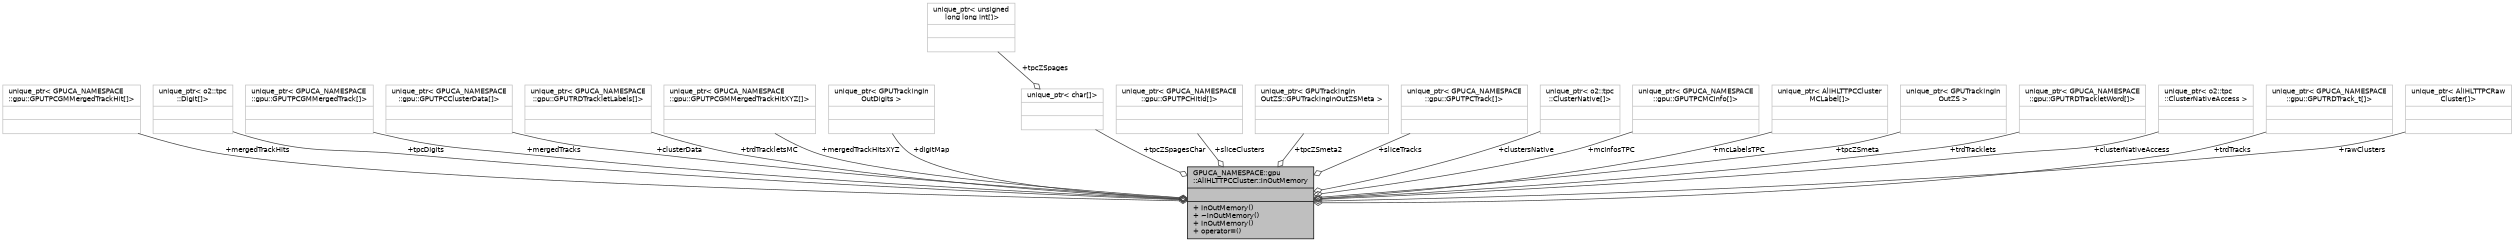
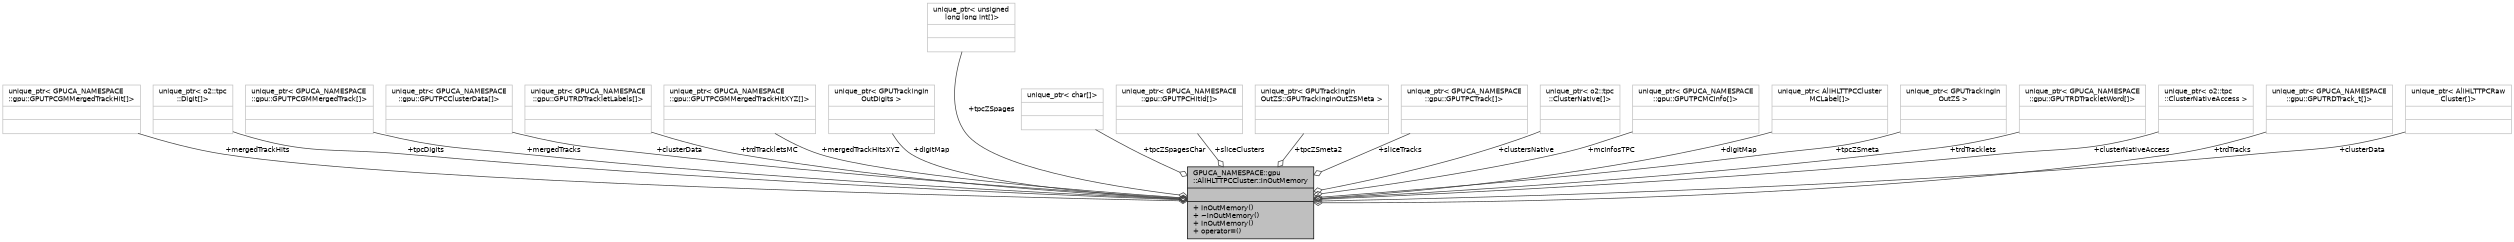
edge "unique_ptr< unsigned" -> "unique_ptr< char[]>": now "unique_ptr< unsigned" -> "GPUCA_NAMESPACE::gpu"
edge "unique_ptr< AliHLTTPCCluster" -> "GPUCA_NAMESPACE::gpu": label " +mcLabelsTPC" -> " +digitMap"
edge "unique_ptr< AliHLTTPCRaw" -> "GPUCA_NAMESPACE::gpu": label " +rawClusters" -> " +clusterData"
